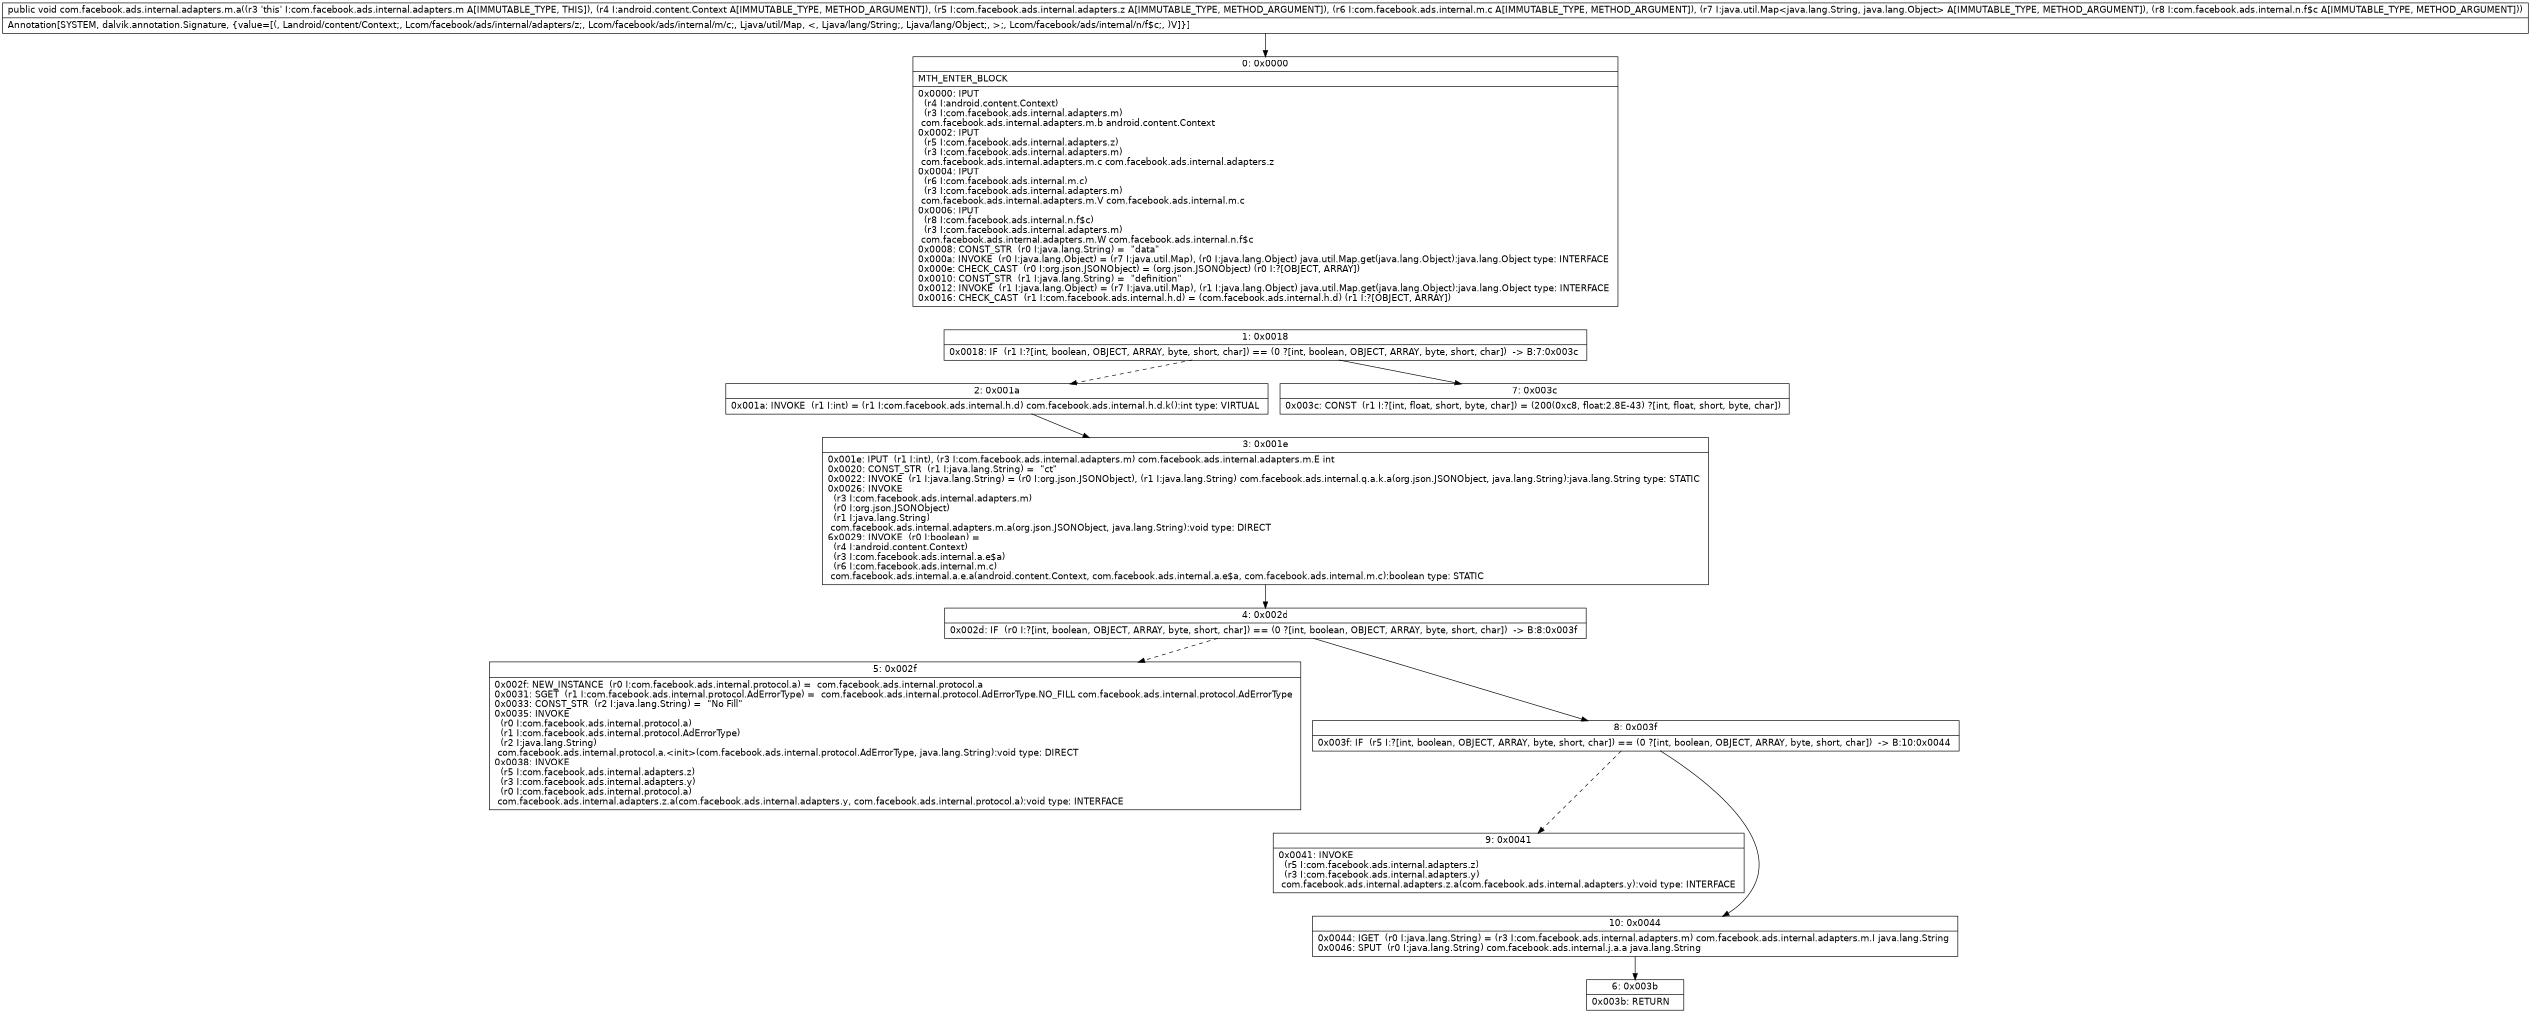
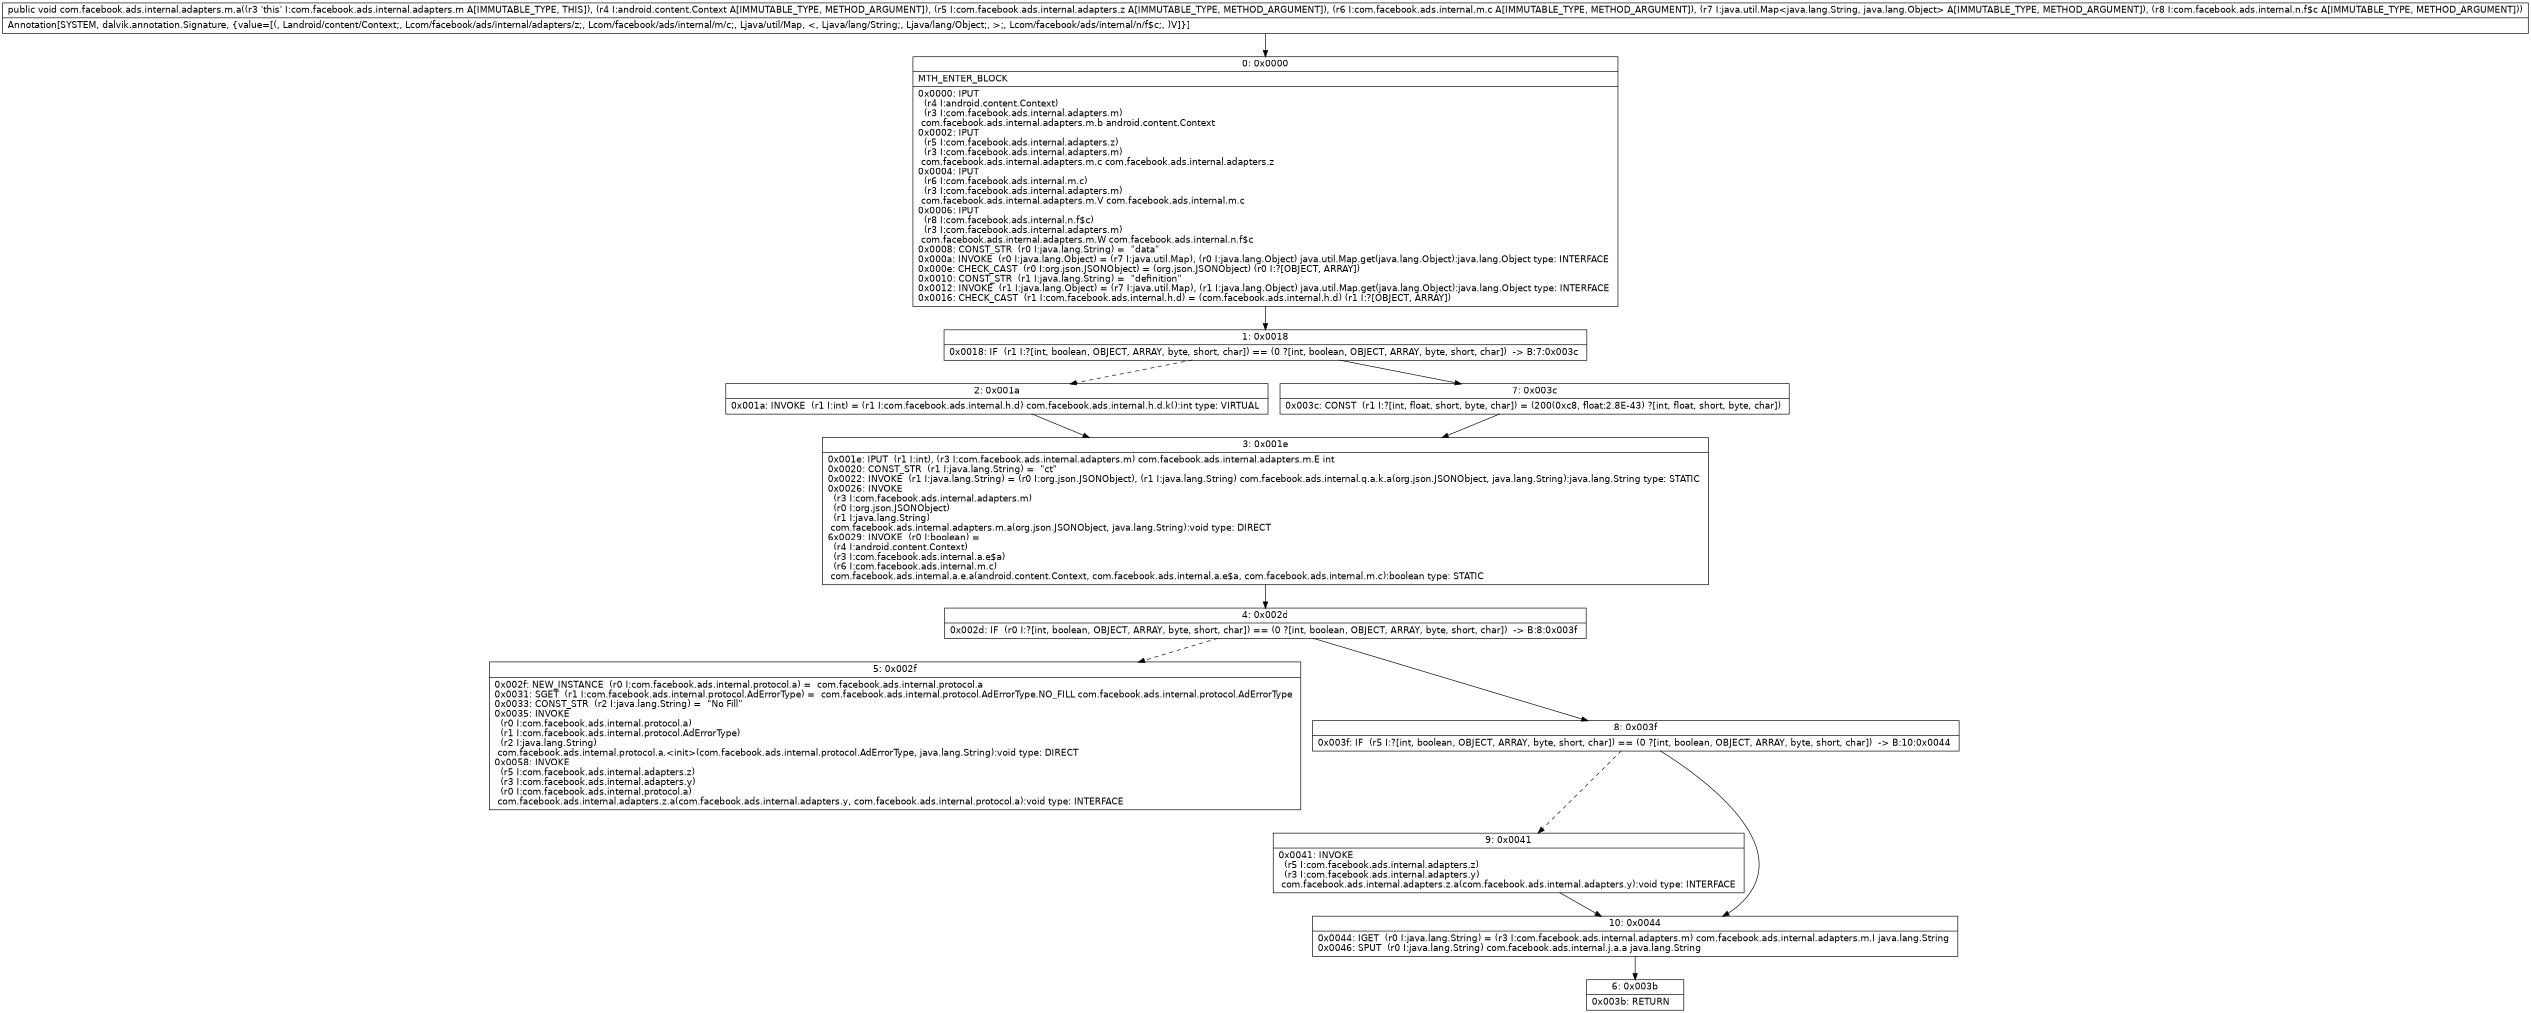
edge "0: 0x0000" -> "1: 0x0018": added
edge "7: 0x003c" -> "3: 0x001e": added
node "5: 0x002f": text "0x0038: INVOKE" -> "0x0058: INVOKE"
edge "9: 0x0041" -> "10: 0x0044": added
